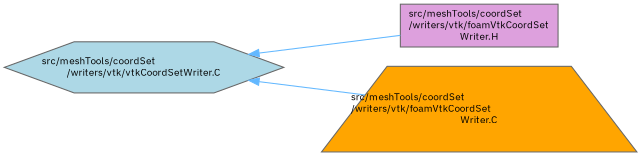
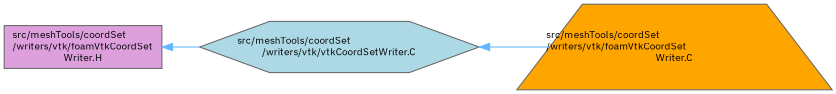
edge "src/meshTools/coordSet /writers/vtk/foamVtkCoordSet Writer.H" -> "src/meshTools/coordSet /writers/vtk/vtkCoordSetWriter.C": reversed
